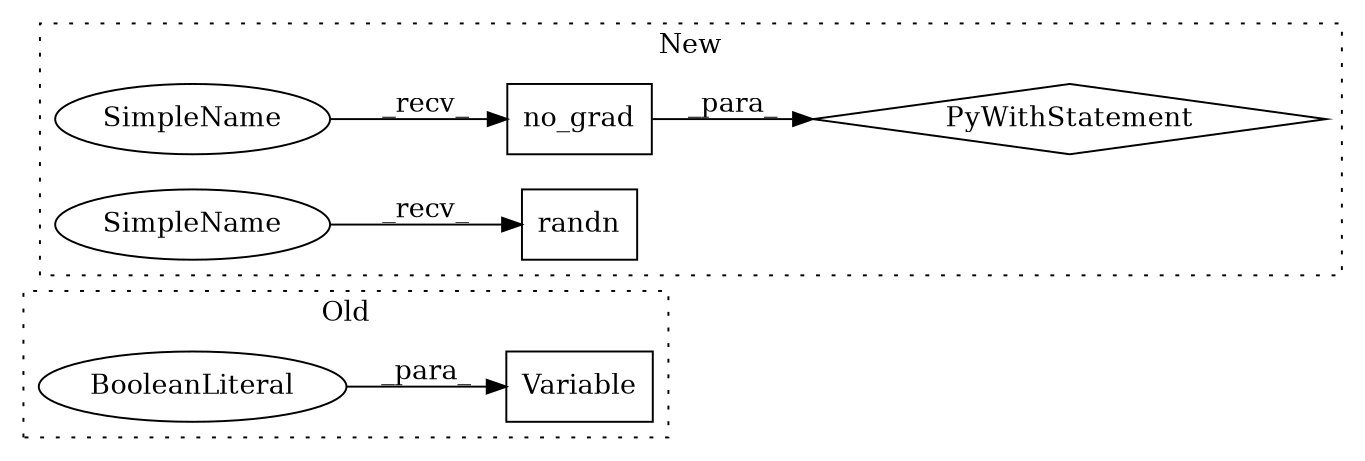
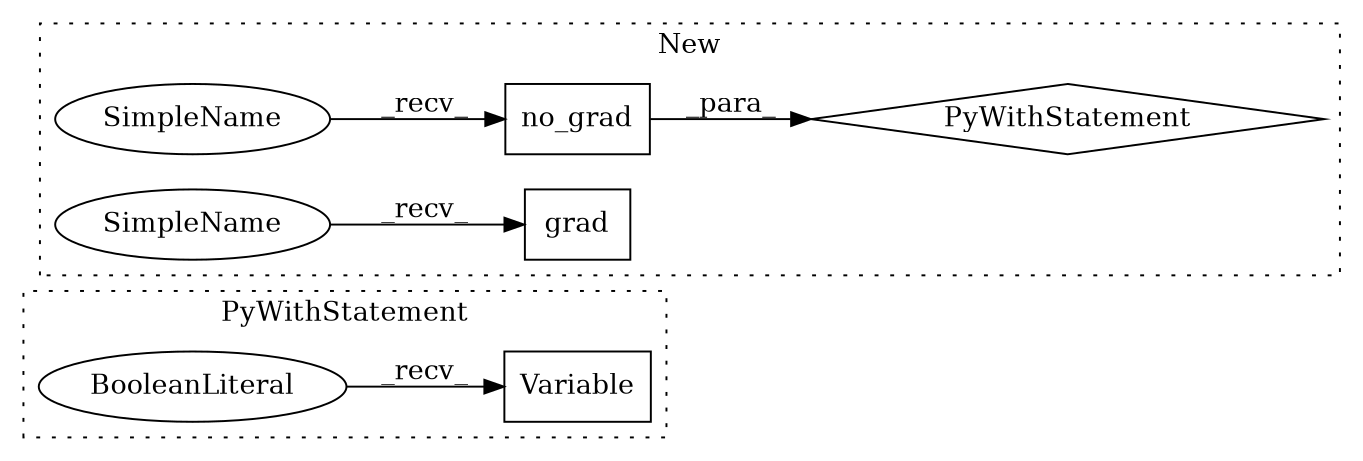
node "randn": label "randn" -> "grad"
cluster "Old": label "Old" -> "PyWithStatement"
edge "BooleanLiteral" -> "Variable": label "_para_" -> "_recv_"
